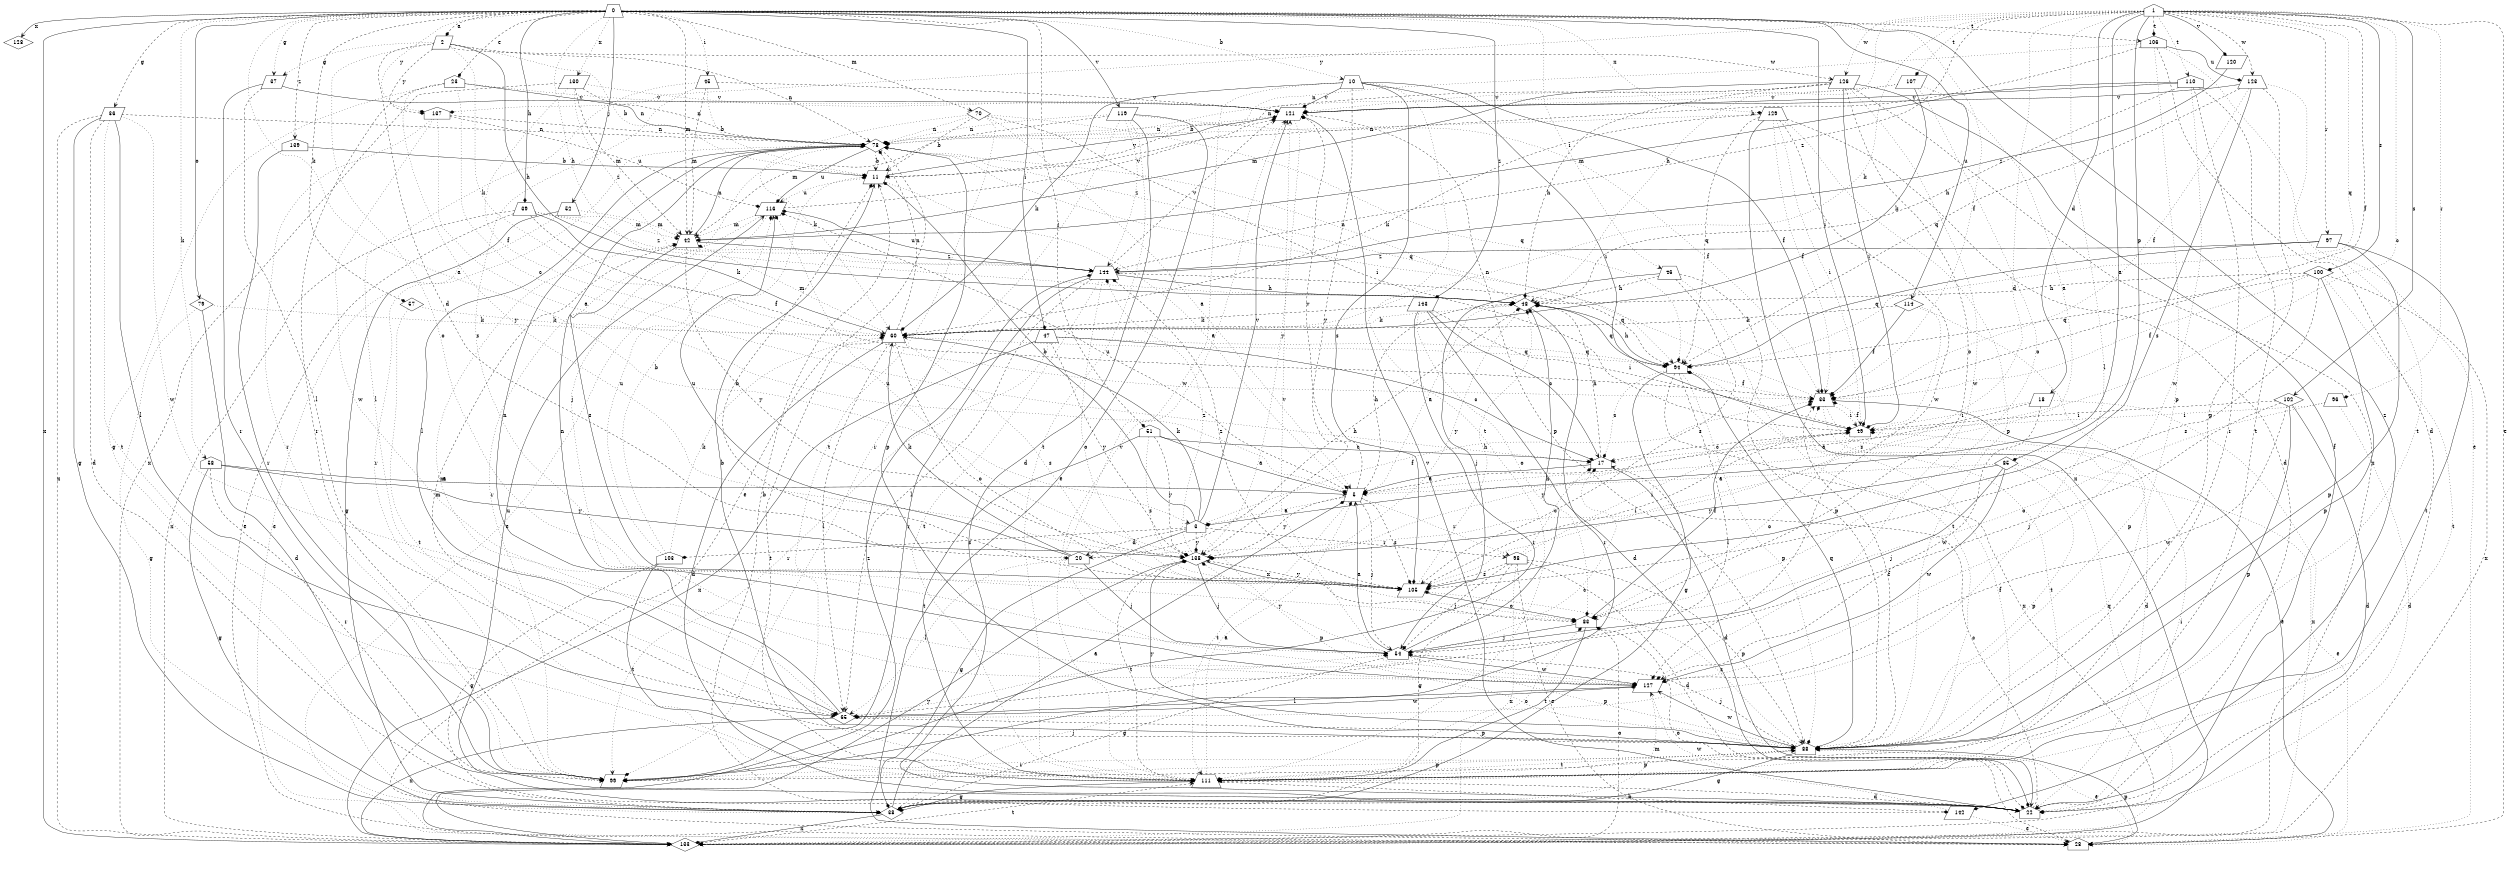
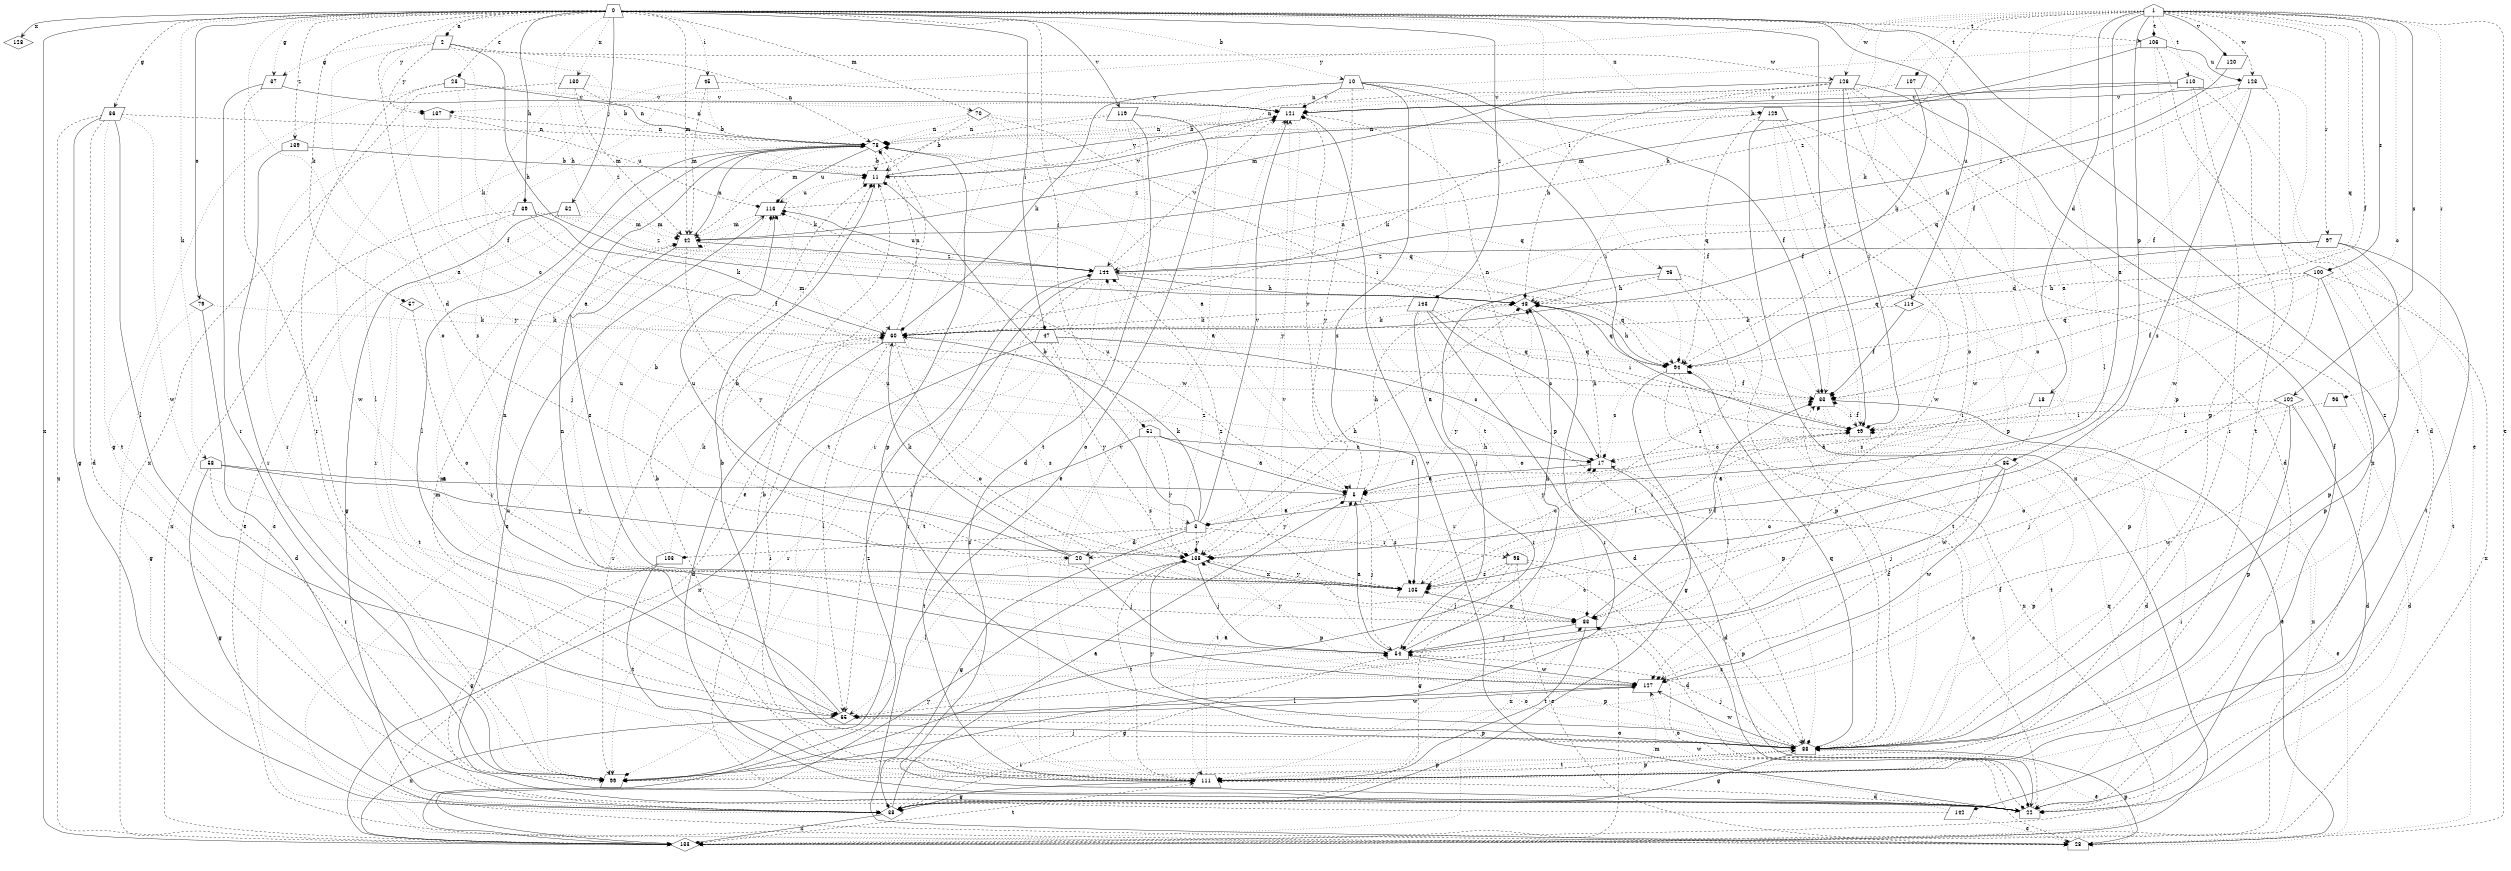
edge "106" -> "11": style dashed -> solid
edge "60" -> "99": added, label "r"
edge "60" -> "111": label "t" -> "i"
edge "57" -> "83": added, label "o"
edge "99" -> "88": arrowhead diamond -> vee
edge "111" -> "142": now "111" -> "11"
